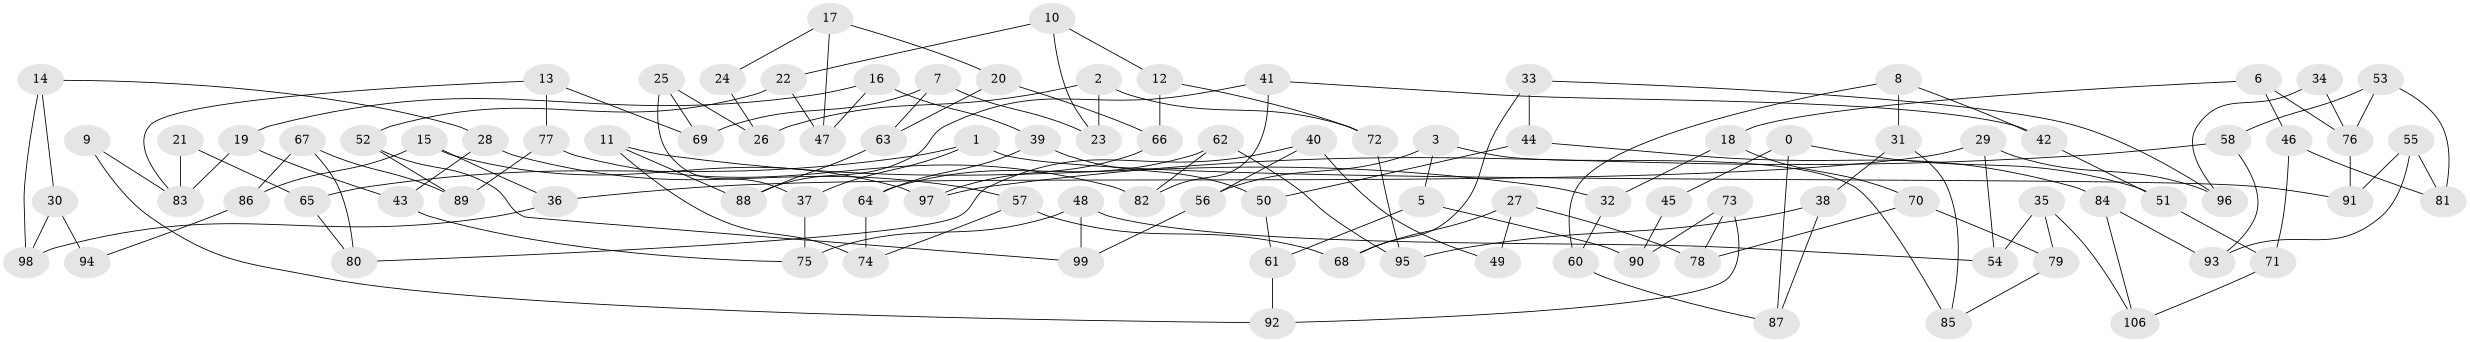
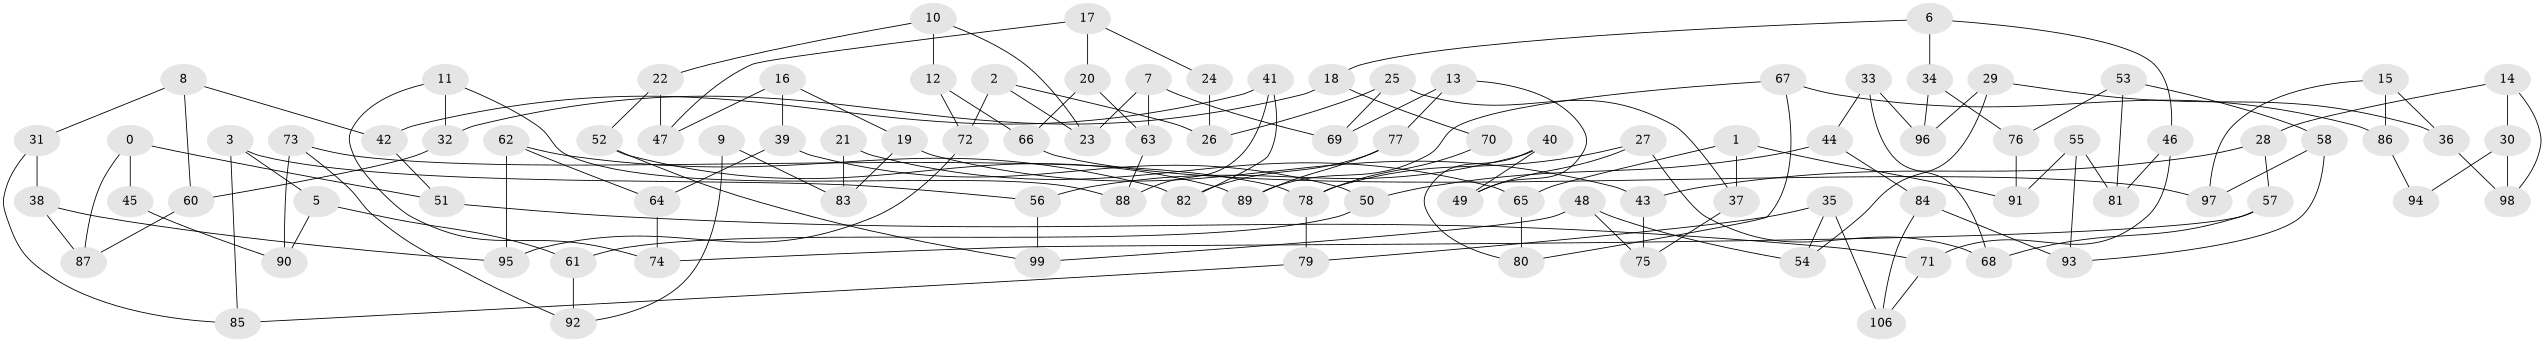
edge "13" -- "83": now "13" -- "49"
edge "6" -- "76": now "6" -- "34"
edge "70" -- "79": now "78" -- "79"
